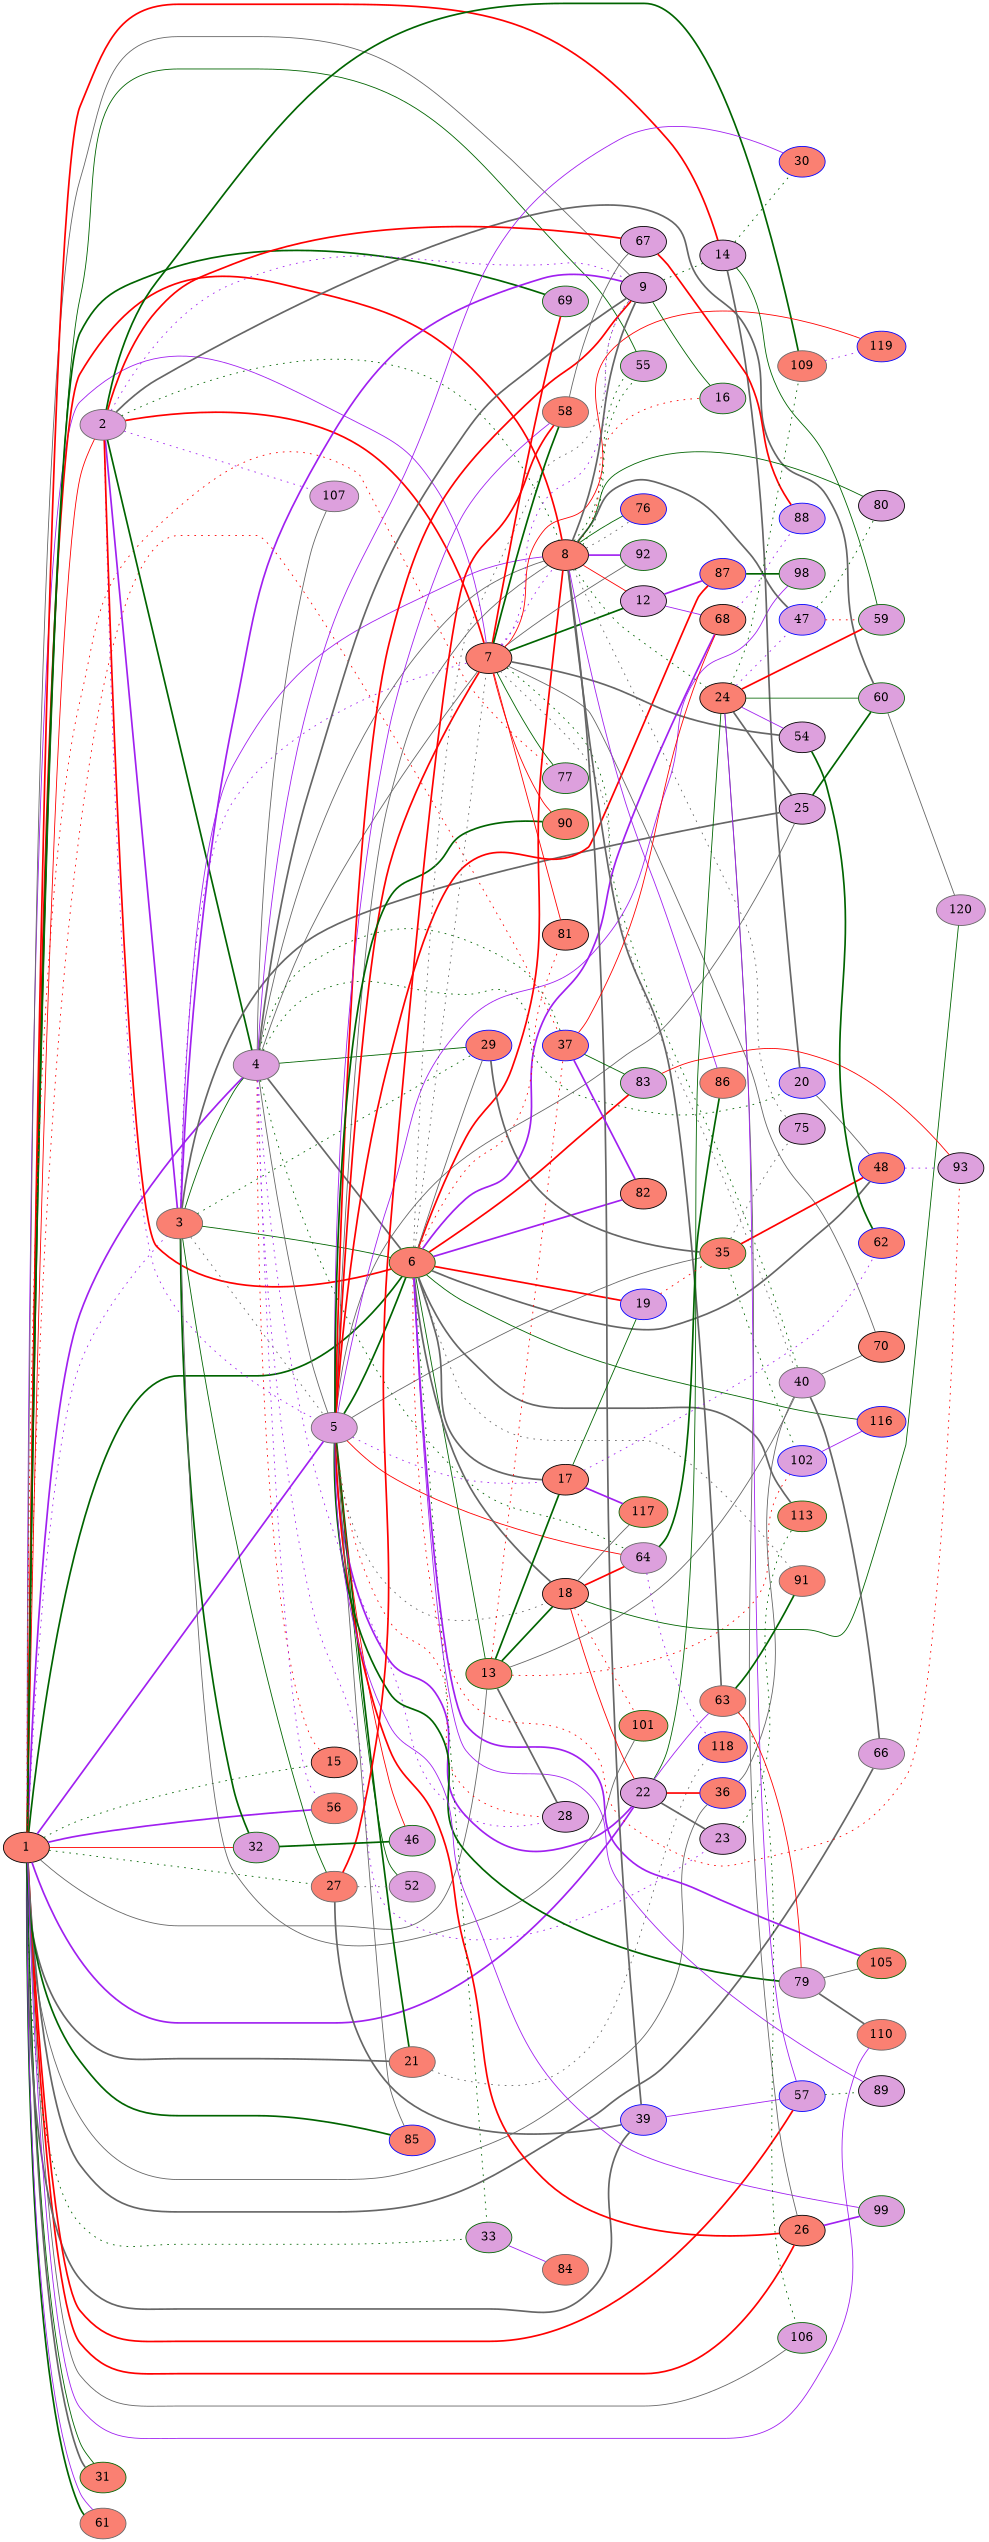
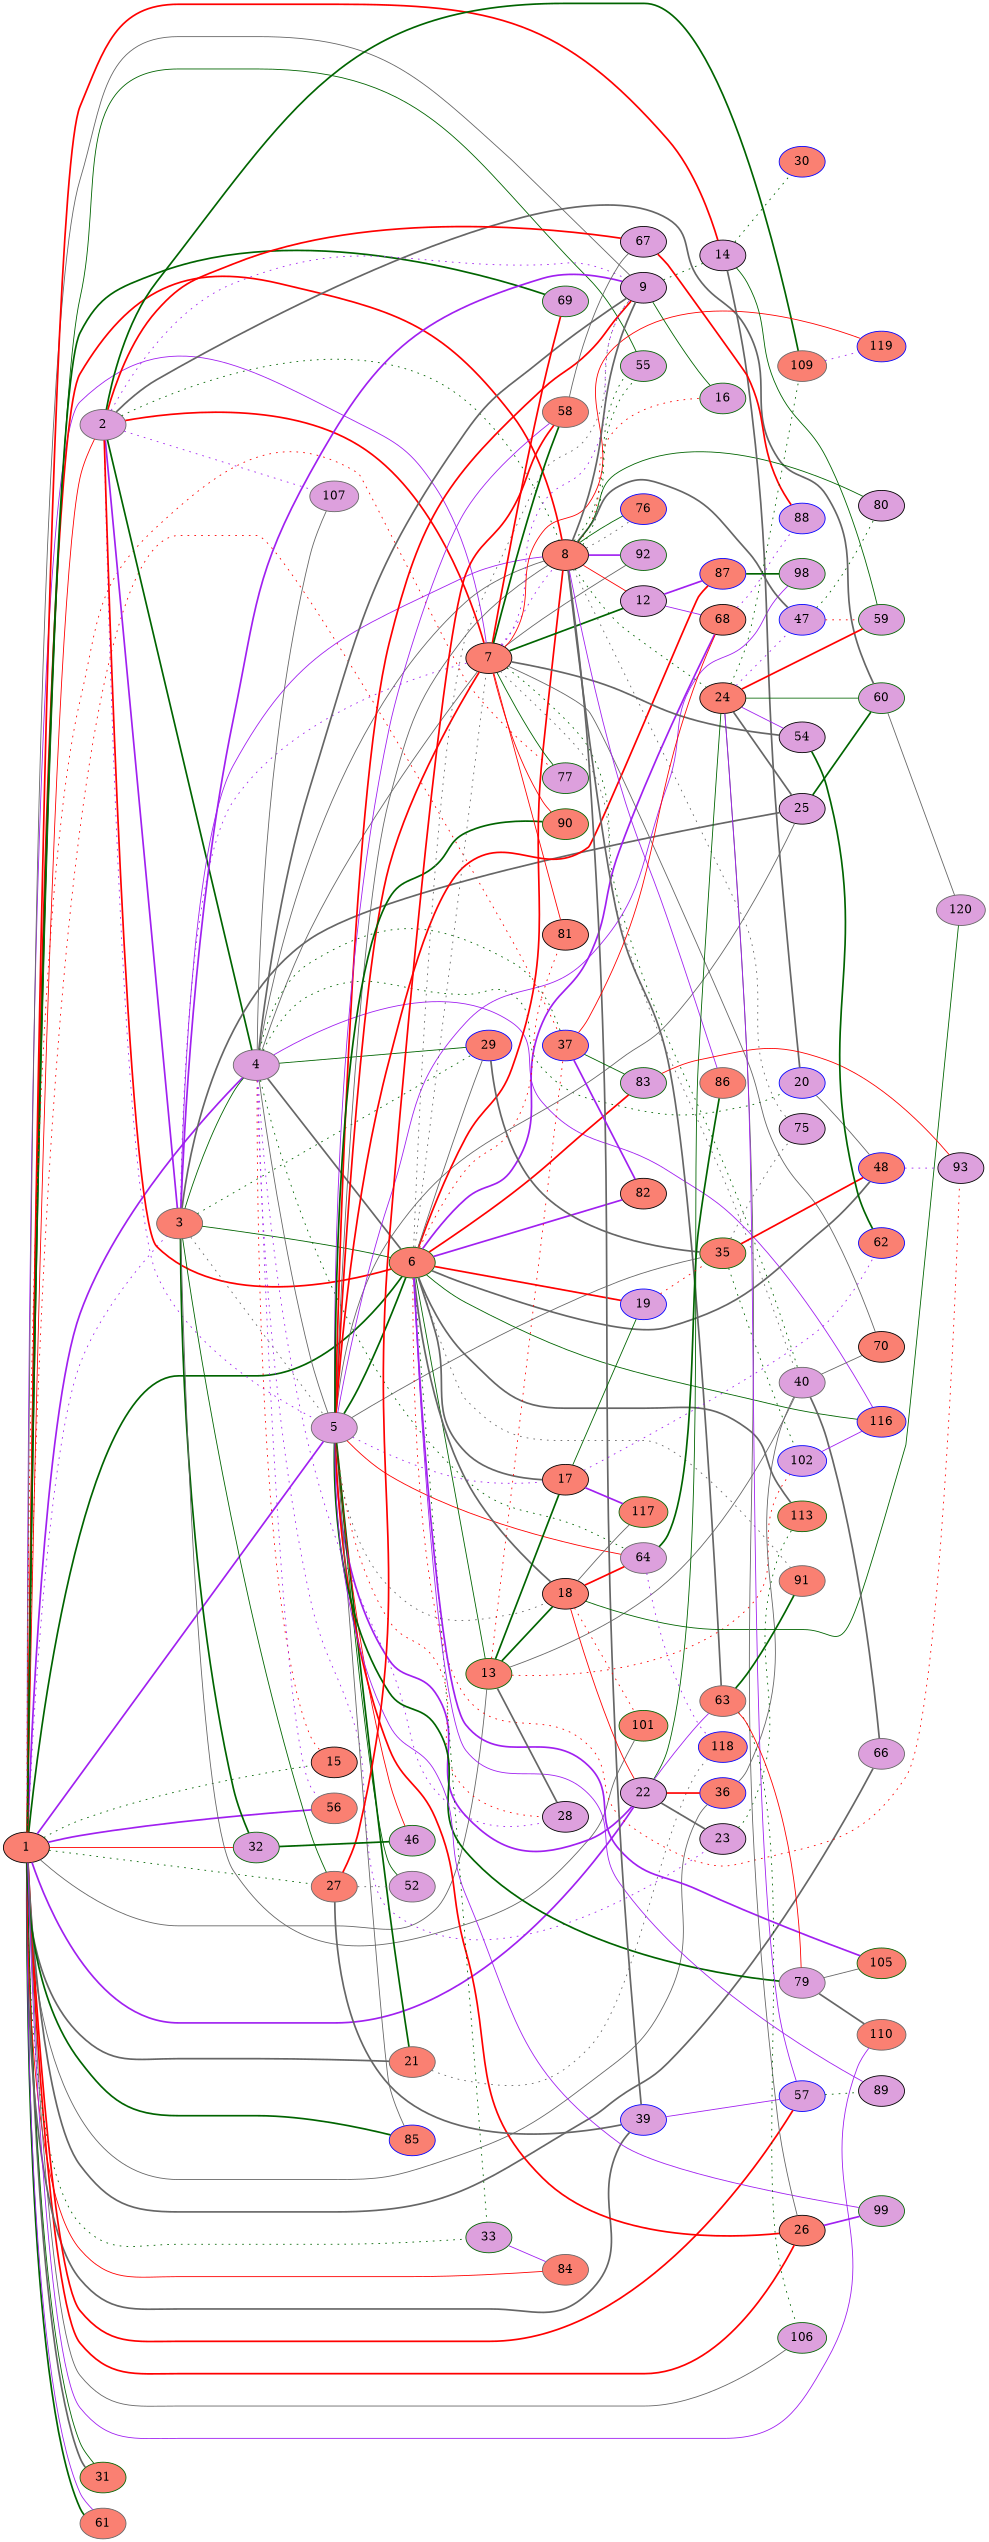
edge "30" -- "4": now "116" -- "4"
edge "1" -- "84": added
